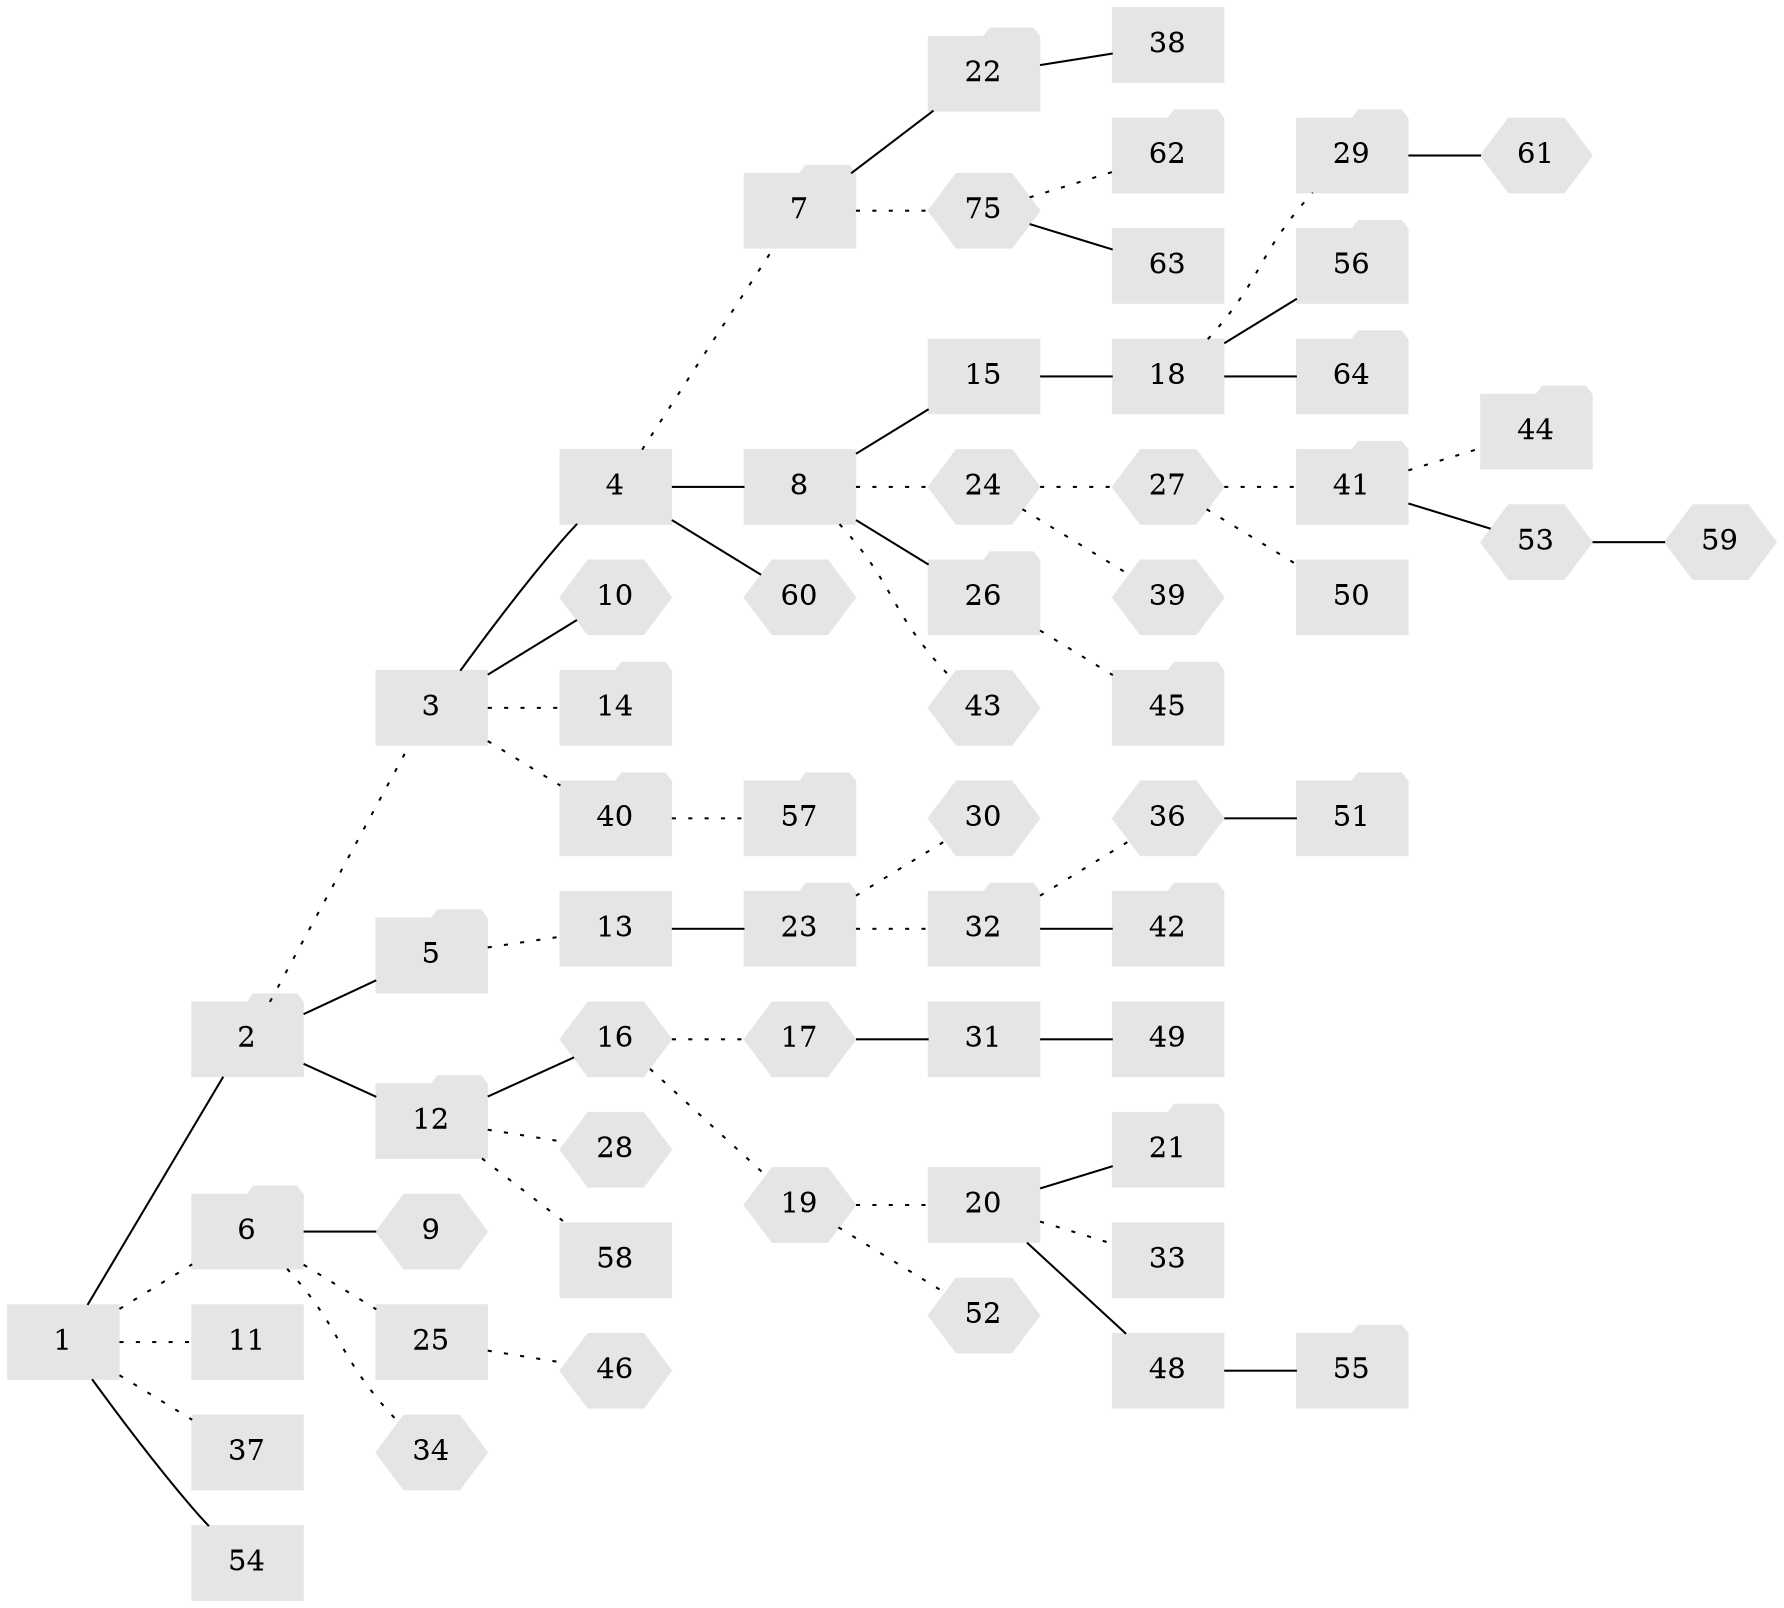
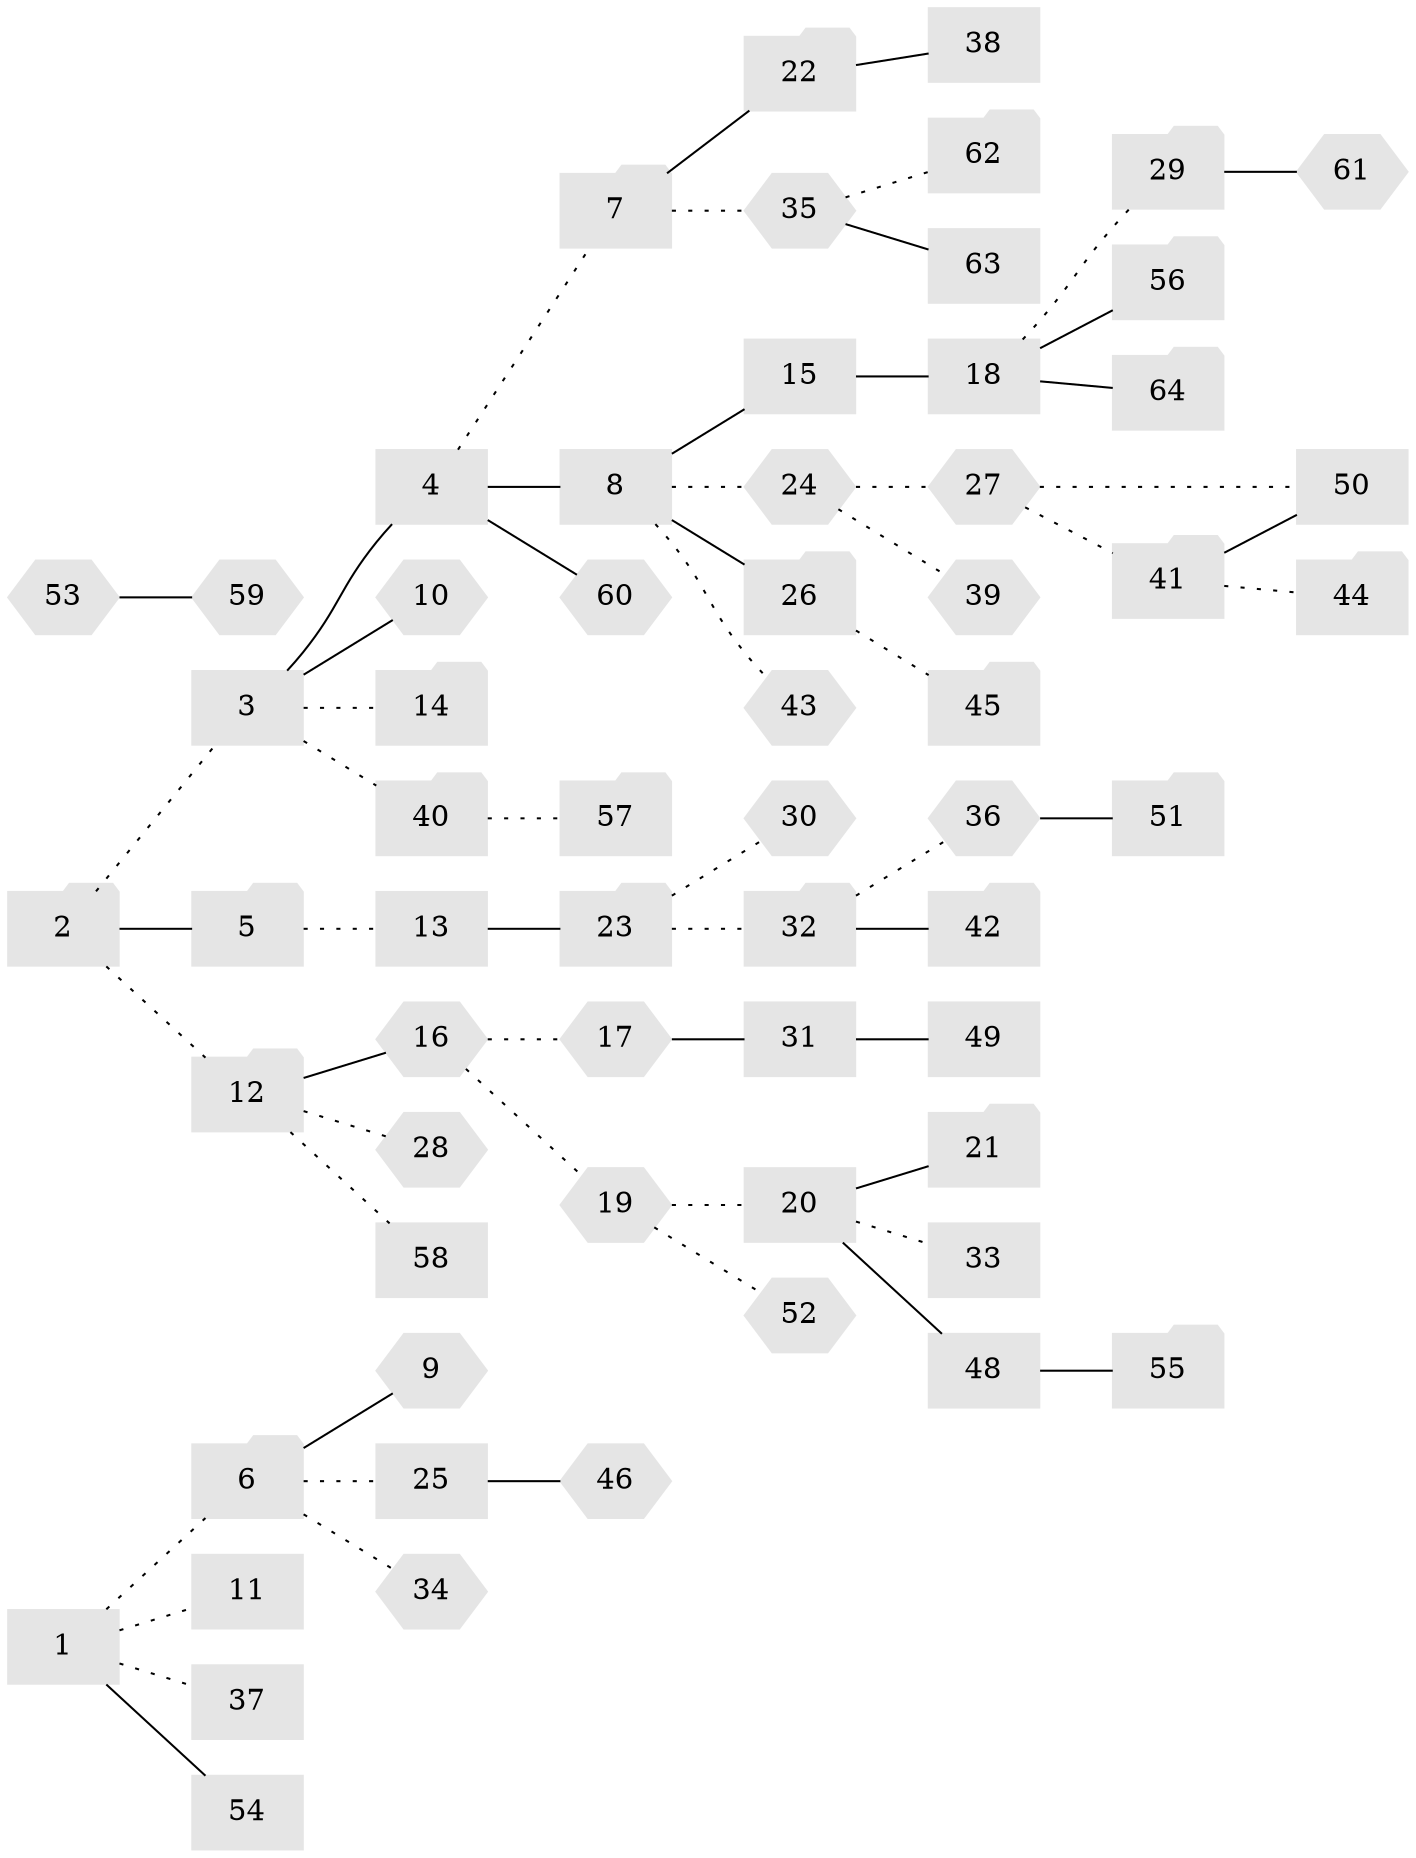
node "75": label "75" -> "35"
edge "41" -- "53": now "41" -- "50"
edge "2" -- "12": style solid -> dotted
edge "2" -- "1": removed
edge "25" -- "46": style dotted -> solid
